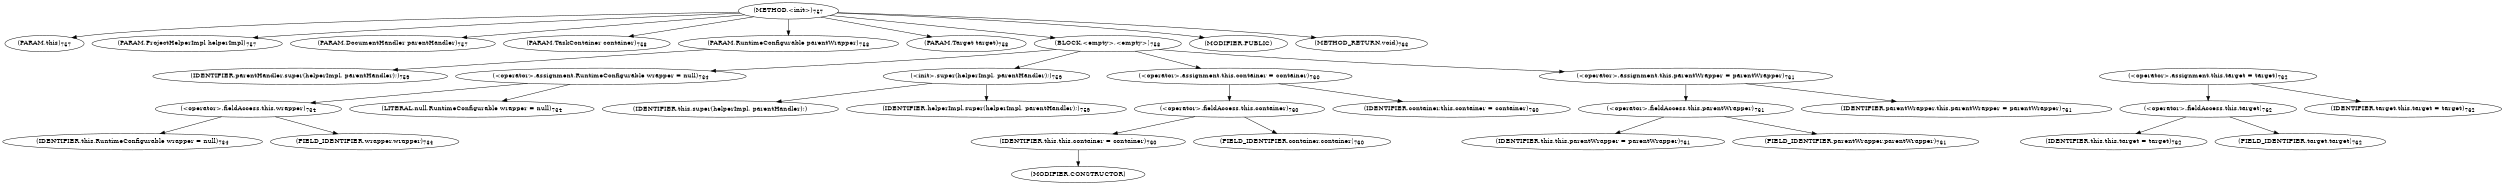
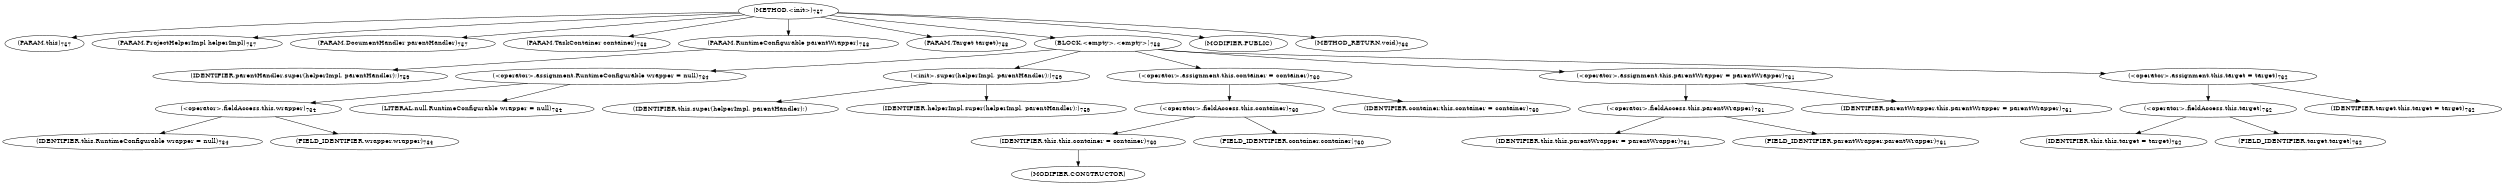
edge "(BLOCK,<empty>,<empty>)" -> "(<operator>.assignment,this.target = target)": added
